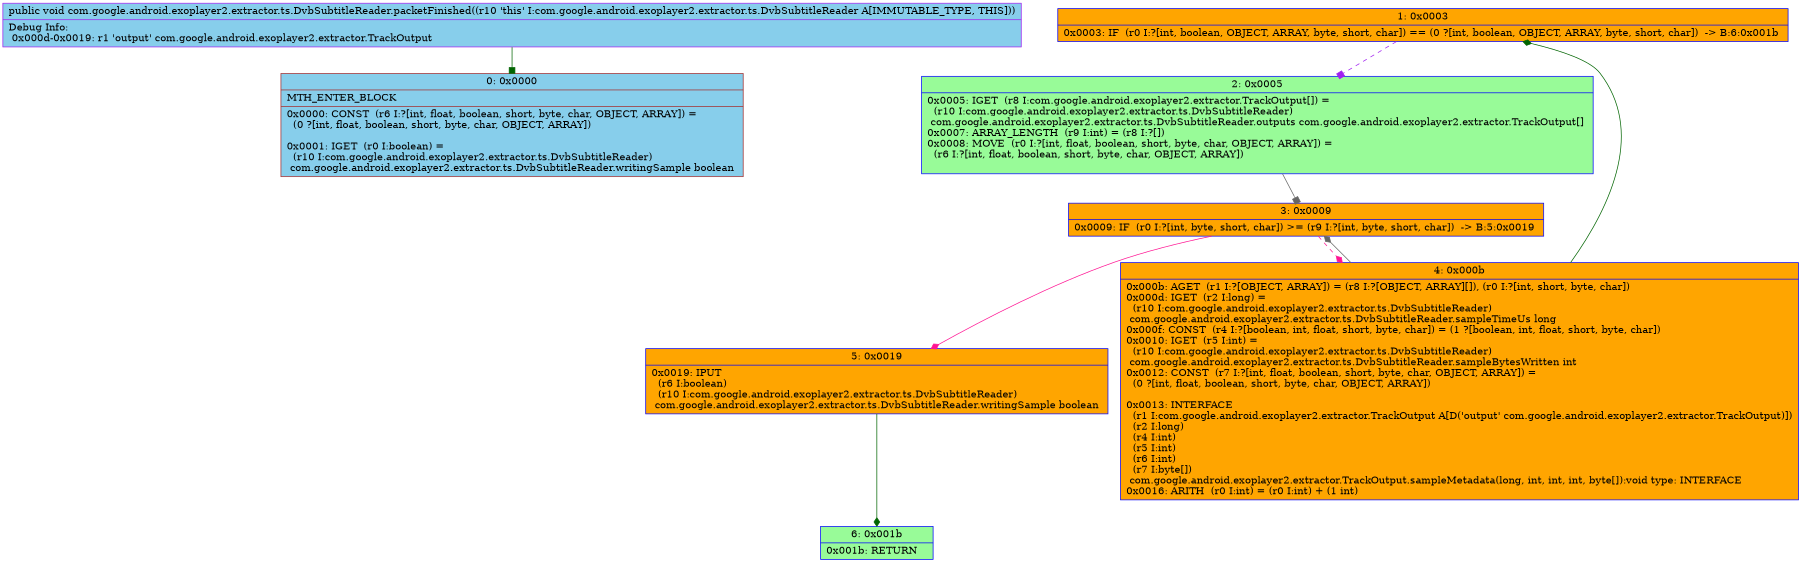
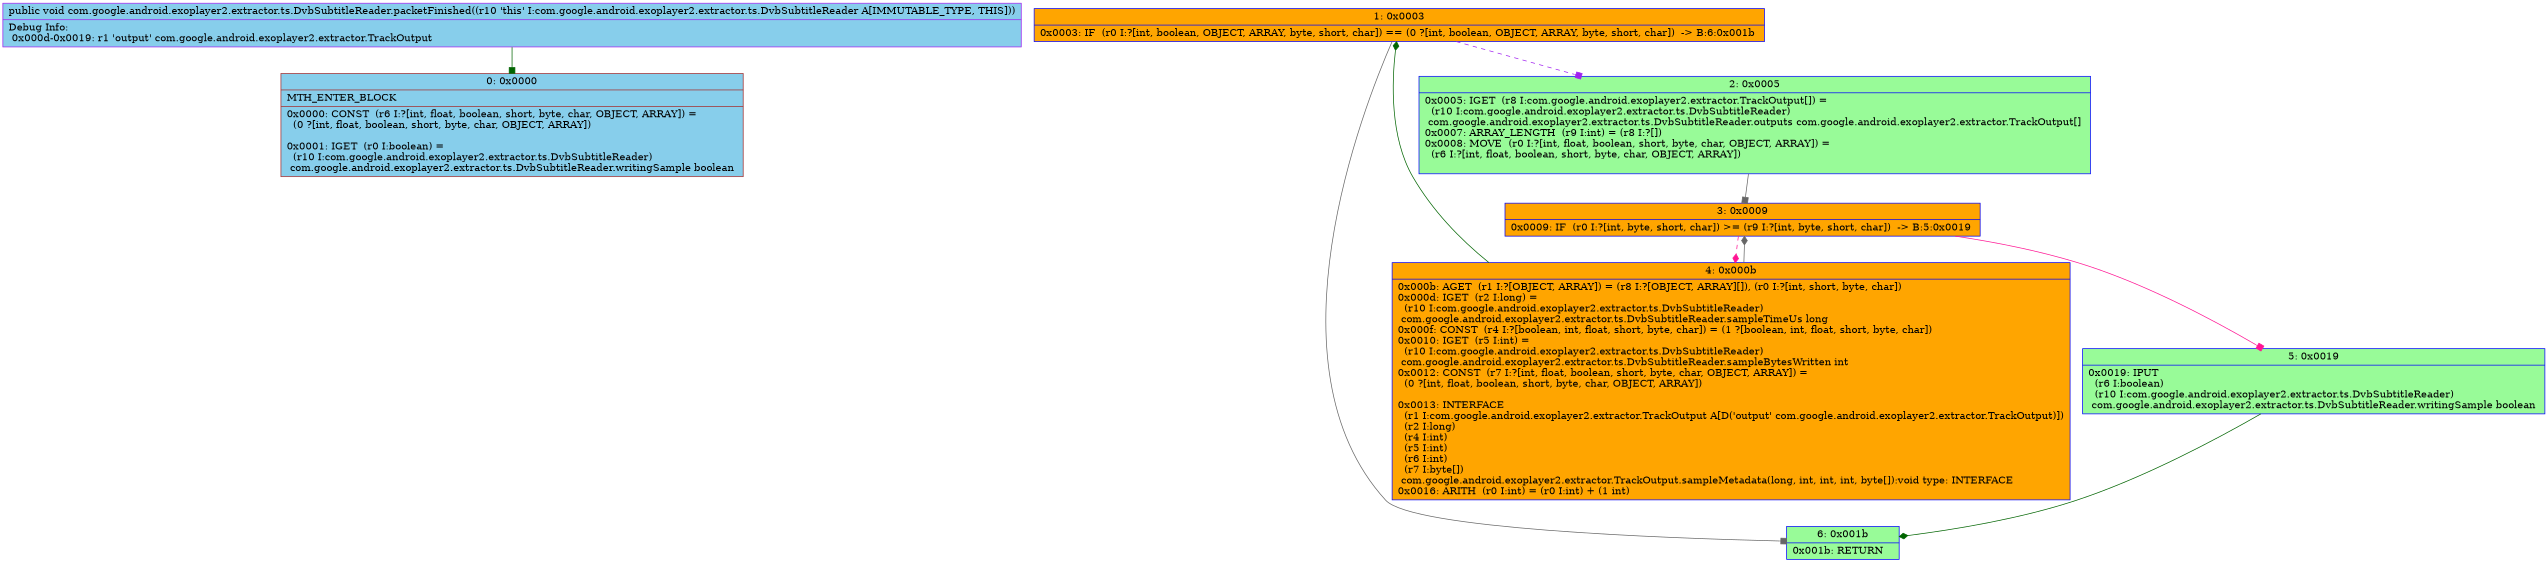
edge "3: 0x0009" -> "5: 0x0019": arrowhead diamond -> box
node "5: 0x0019": fillcolor orange -> palegreen
edge "1: 0x0003" -> "6: 0x001b": added
